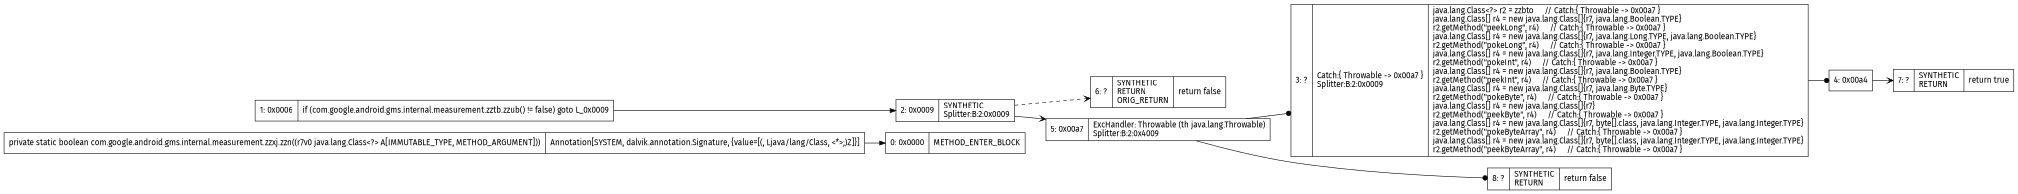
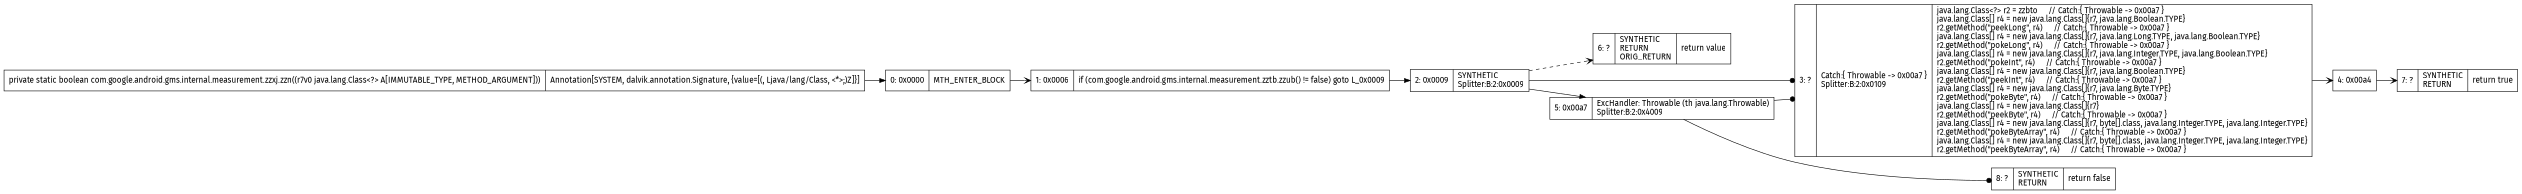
edge "0: 0x0000" -> "1: 0x0006": added
edge "2: 0x0009" -> "3: ?": added
edge "3: ?" -> "4: 0x00a4": arrowhead dot -> vee
node "3: ?": text "Splitter:B:2:0x0009" -> "Splitter:B:2:0x0109"
node "6: ?": text "return false" -> "return value"
edge "2: 0x0009" -> "5: 0x00a7": arrowhead vee -> normal
node "0: 0x0000": text "METHOD_ENTER_BLOCK" -> "MTH_ENTER_BLOCK"
